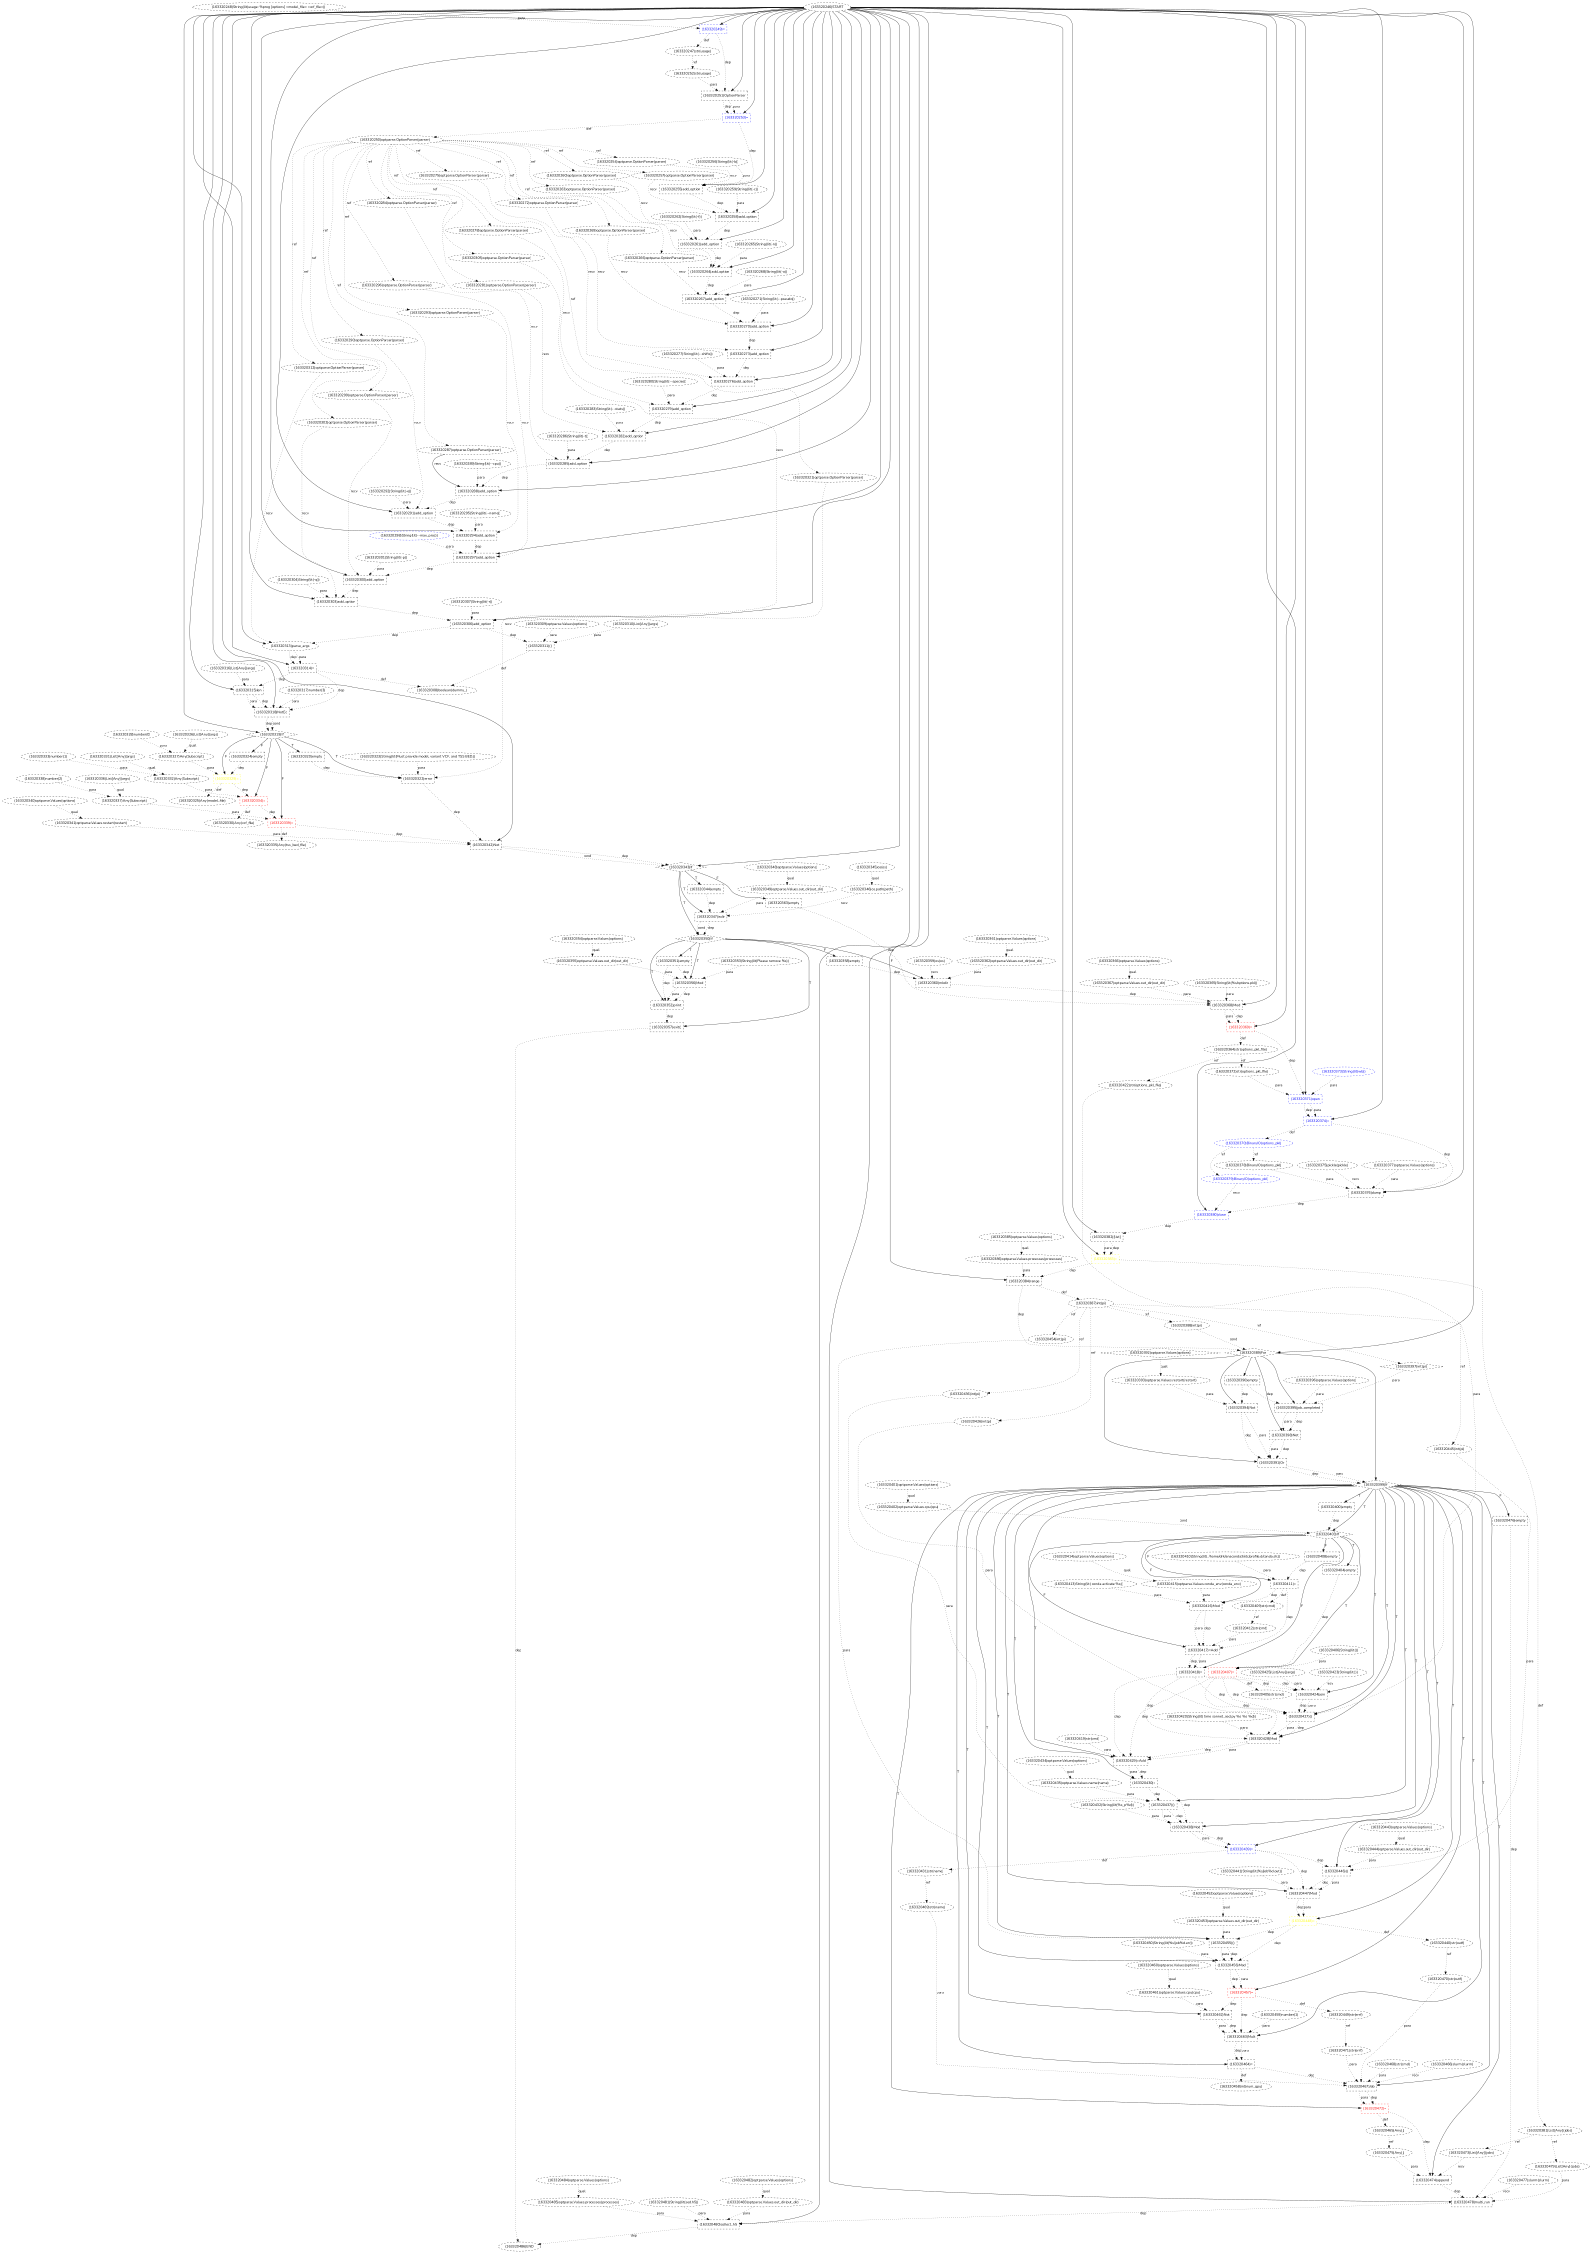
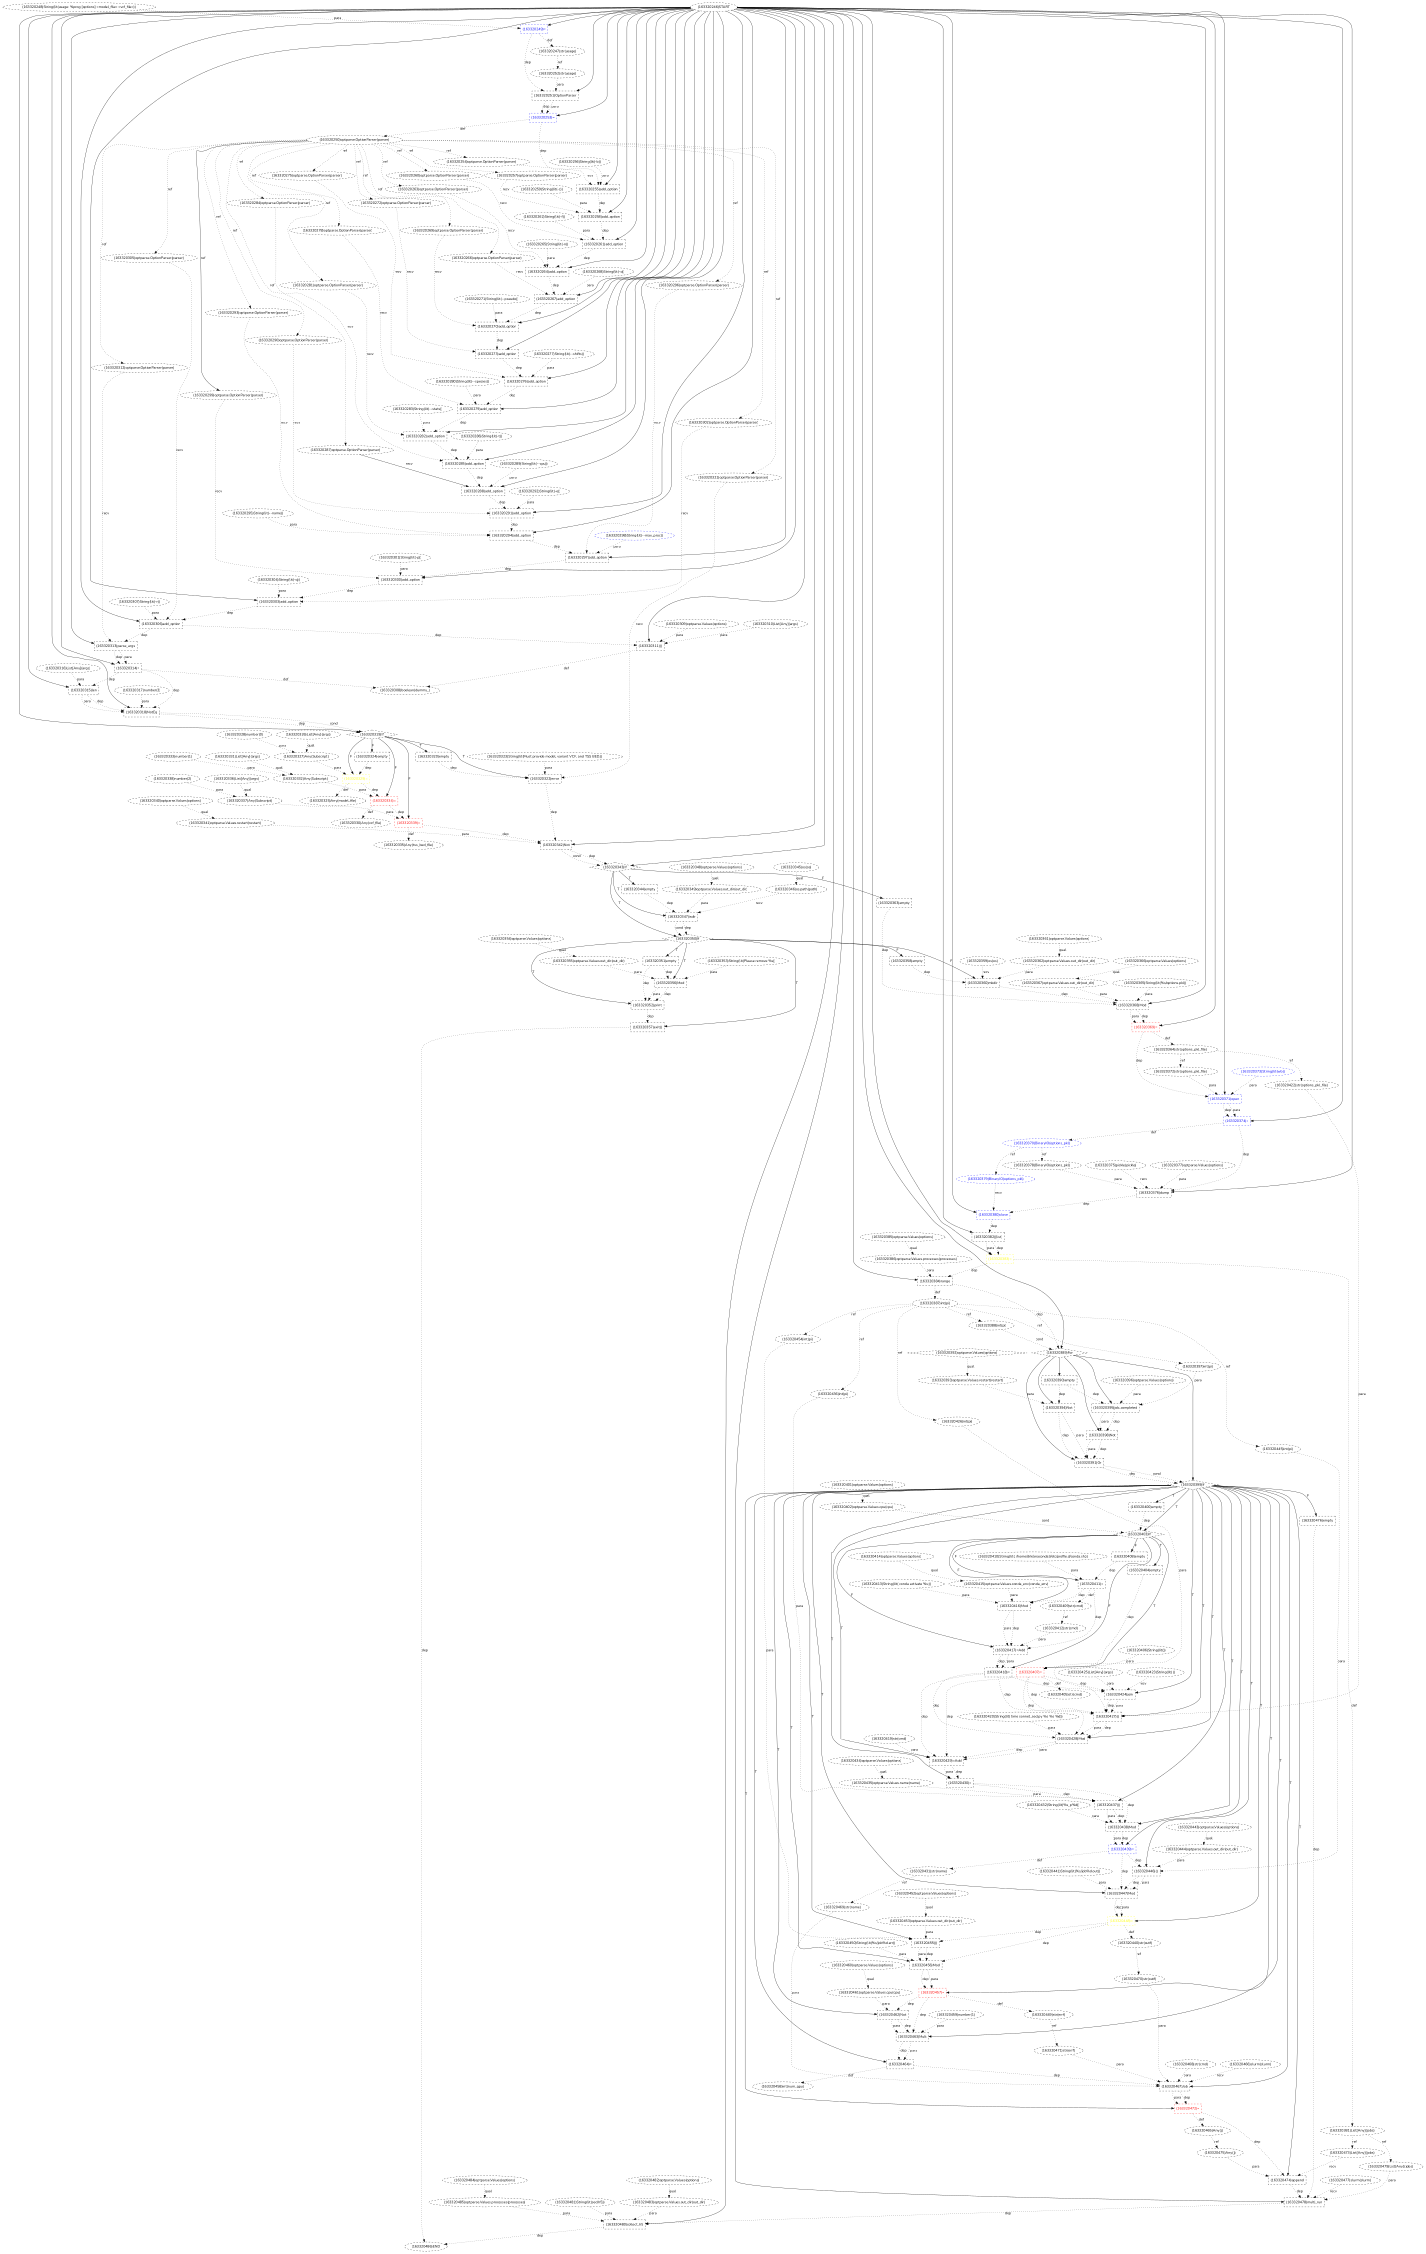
edge "(163320250)optparse.OptionParser(parser)" -> "(163320299)optparse.OptionParser(parser)": style dotted -> solid
edge "(163320246)START" -> "(163320311)()": added
node "(163320313)parse_args": shape ellipse -> box
node "(163320397)int(pi)": shape diamond -> ellipse
